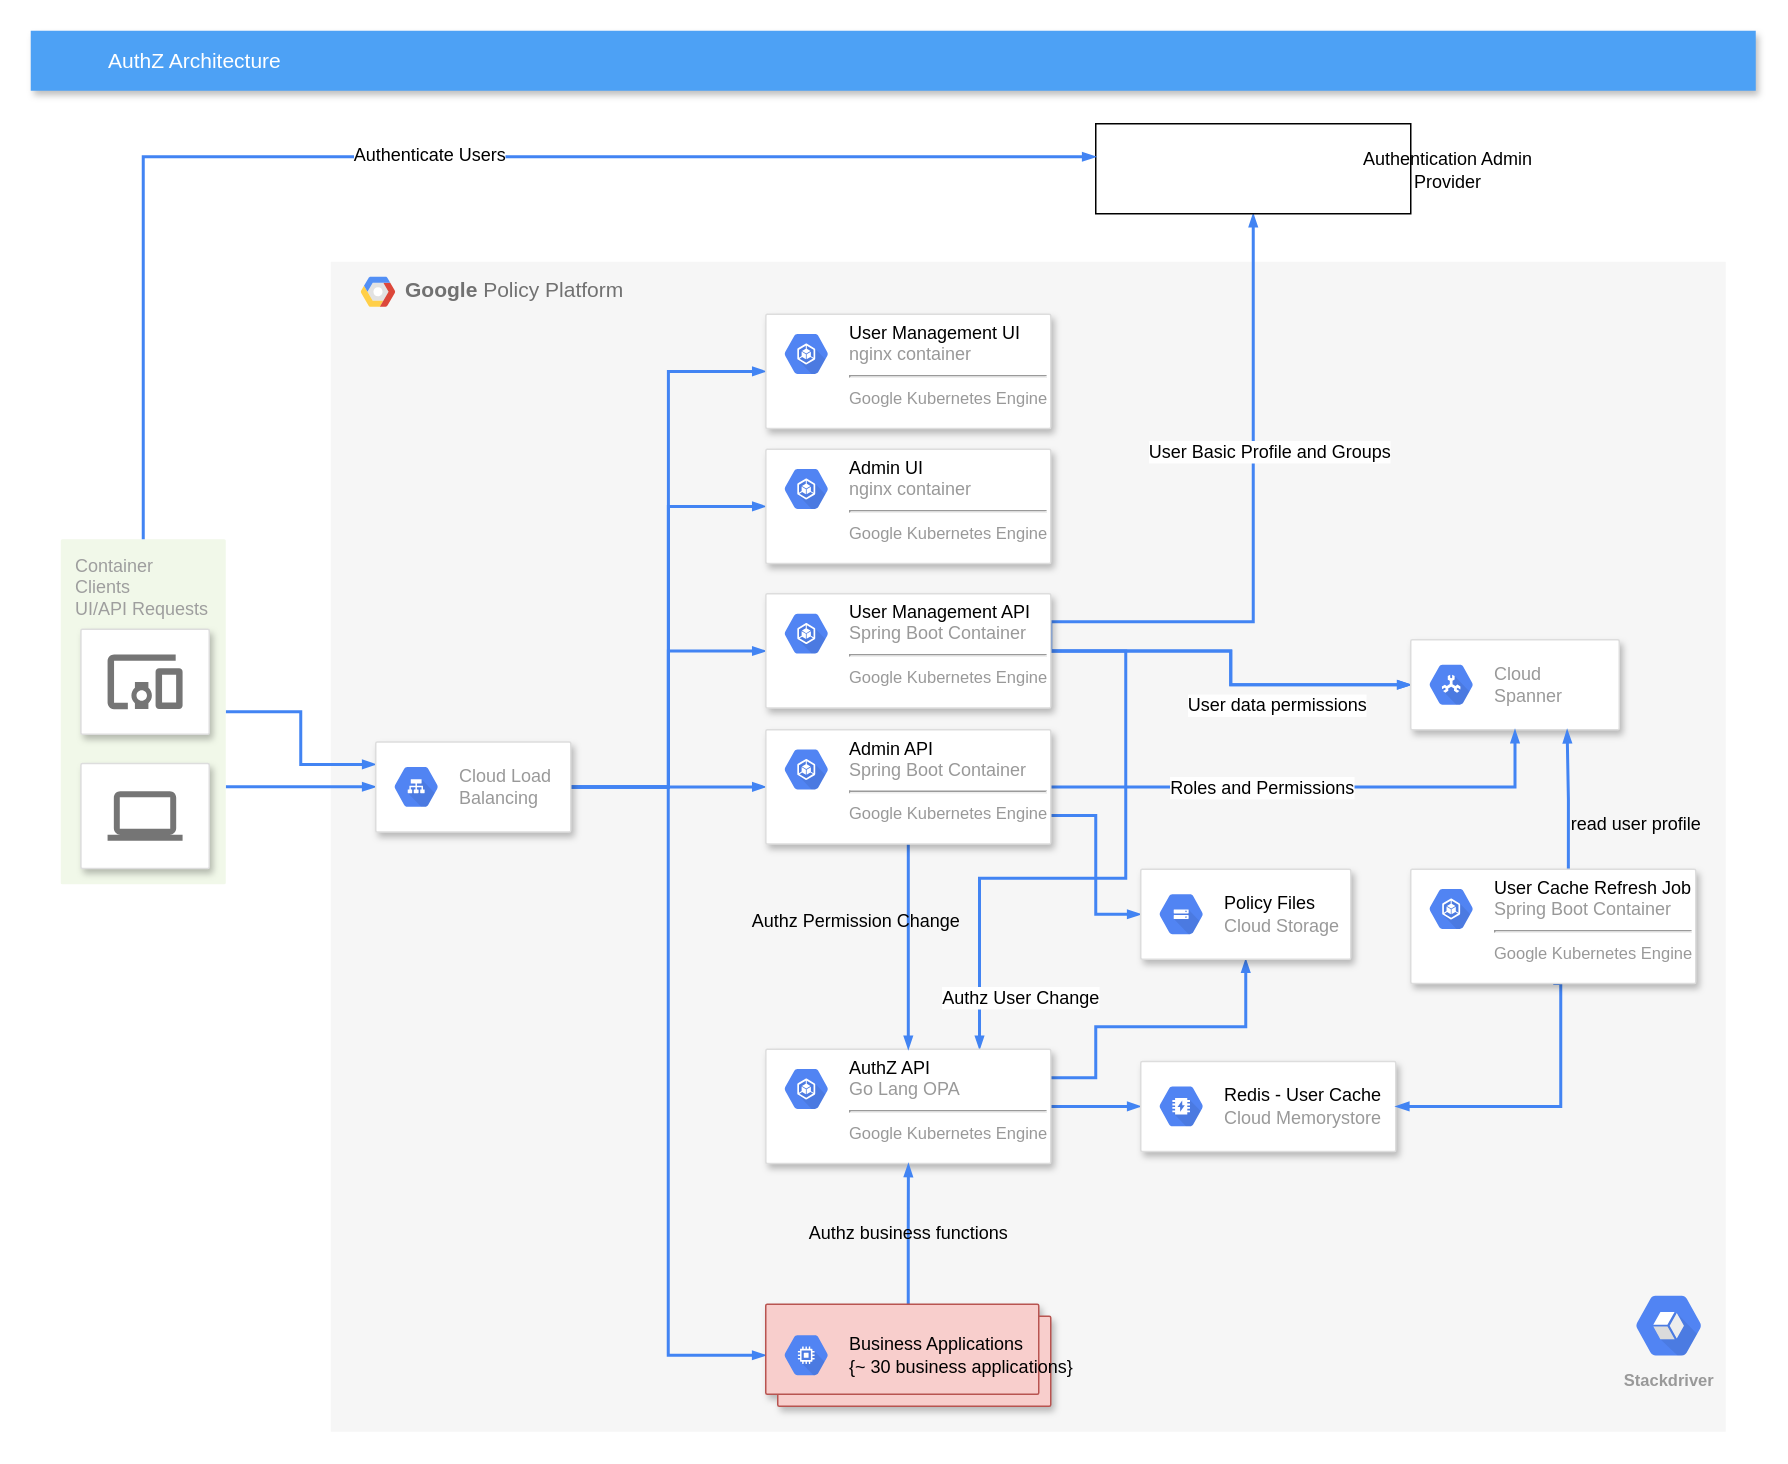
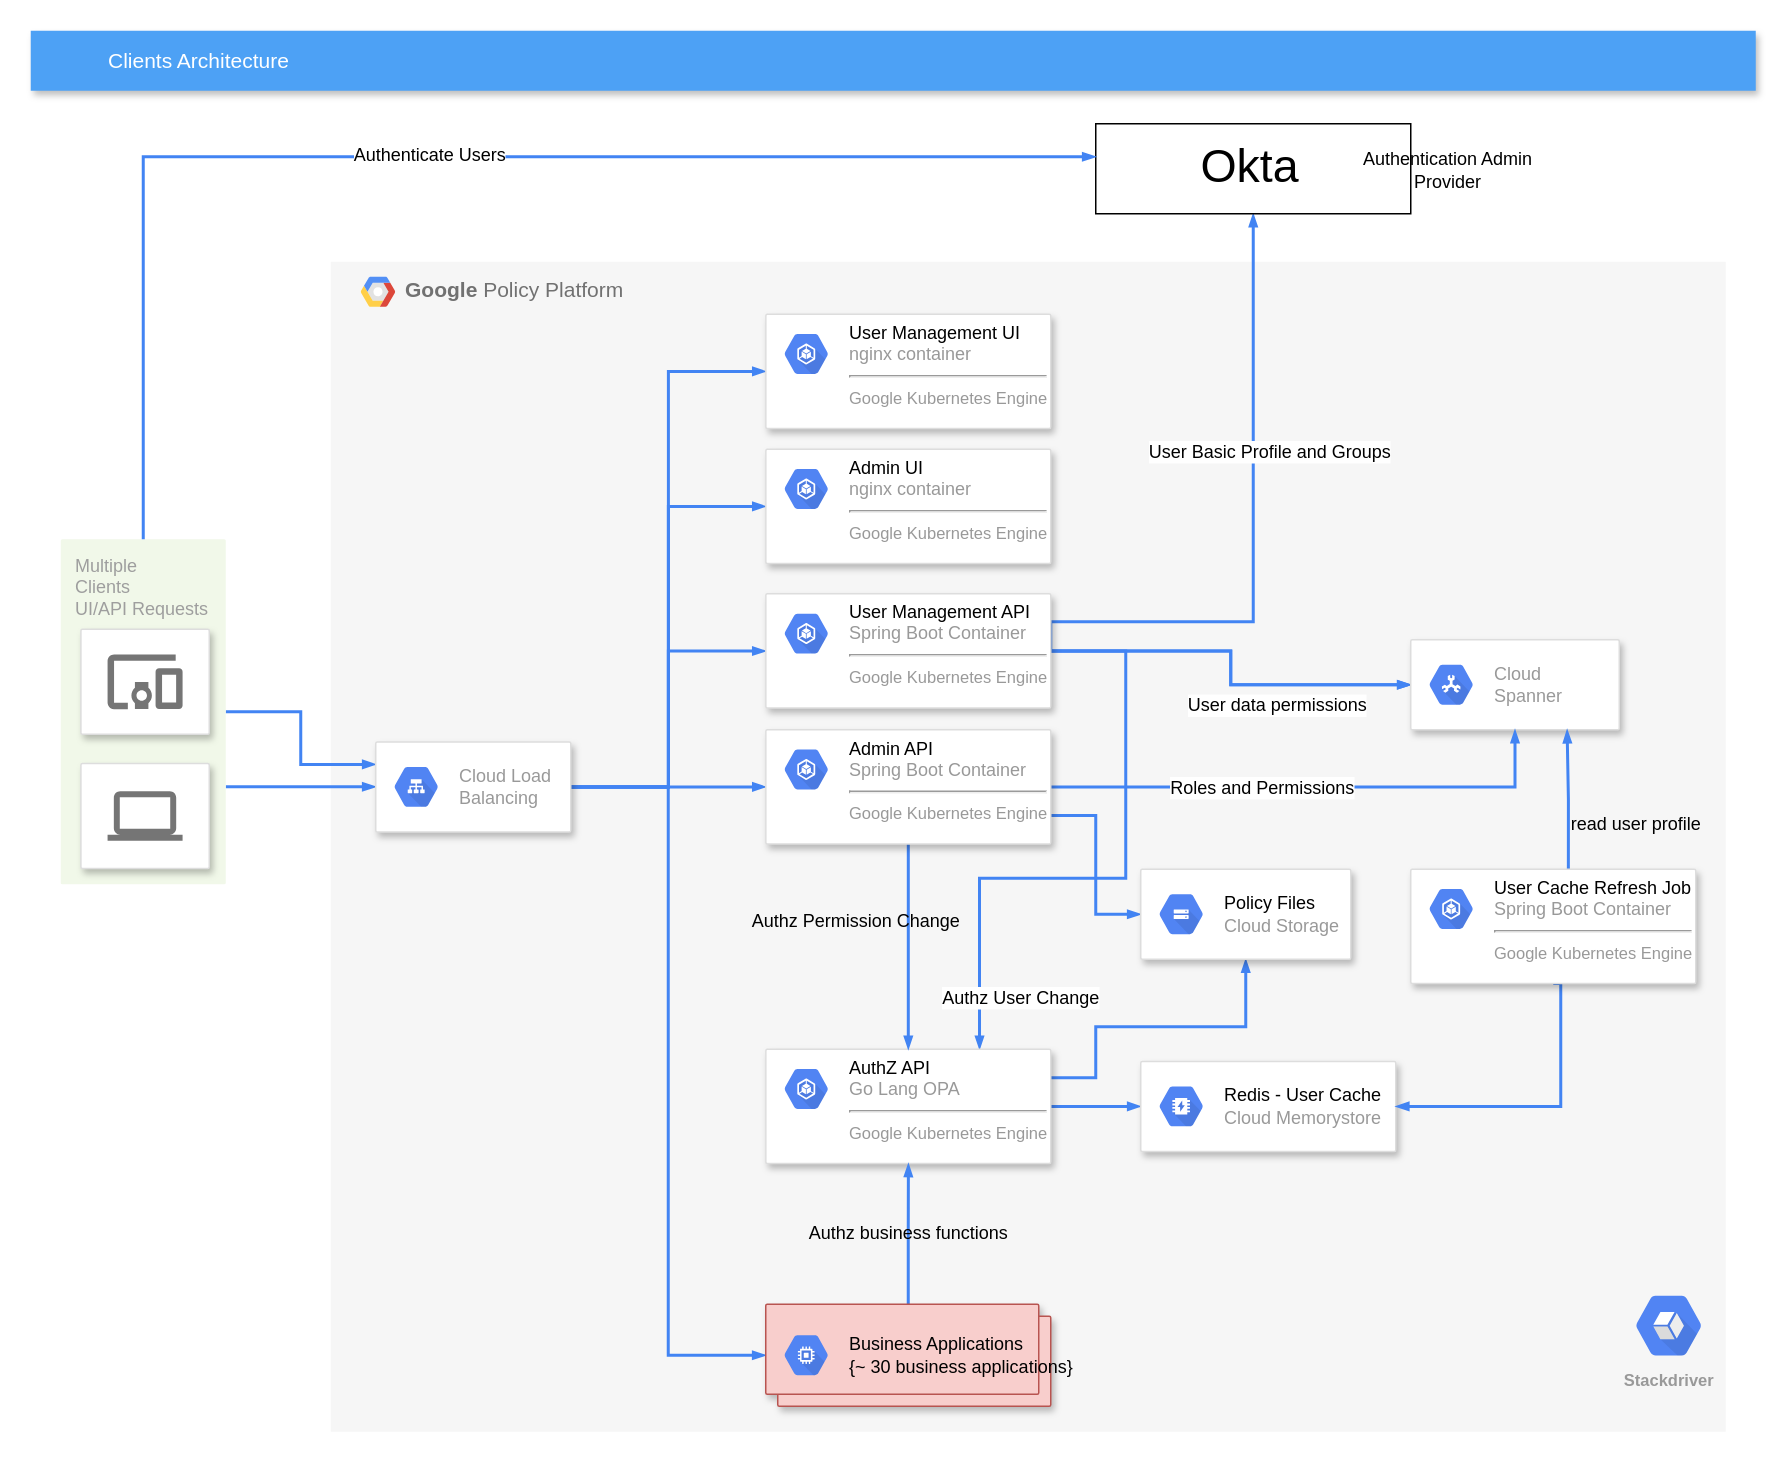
node "AuthZ Architecture": label "AuthZ Architecture" -> "Clients Architecture"
node "Okta": added
node "Container Clients UI/API Requests": label "Container Clients UI/API Requests" -> "Multiple Clients UI/API Requests"
